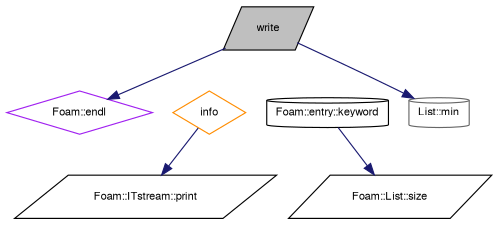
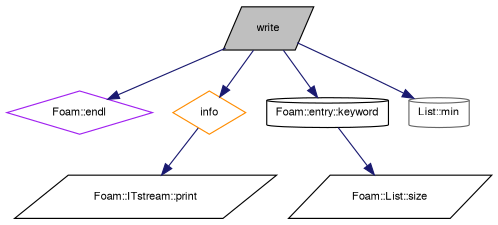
edge "write" -> "info": added
edge "write" -> "Foam::entry::keyword": added
